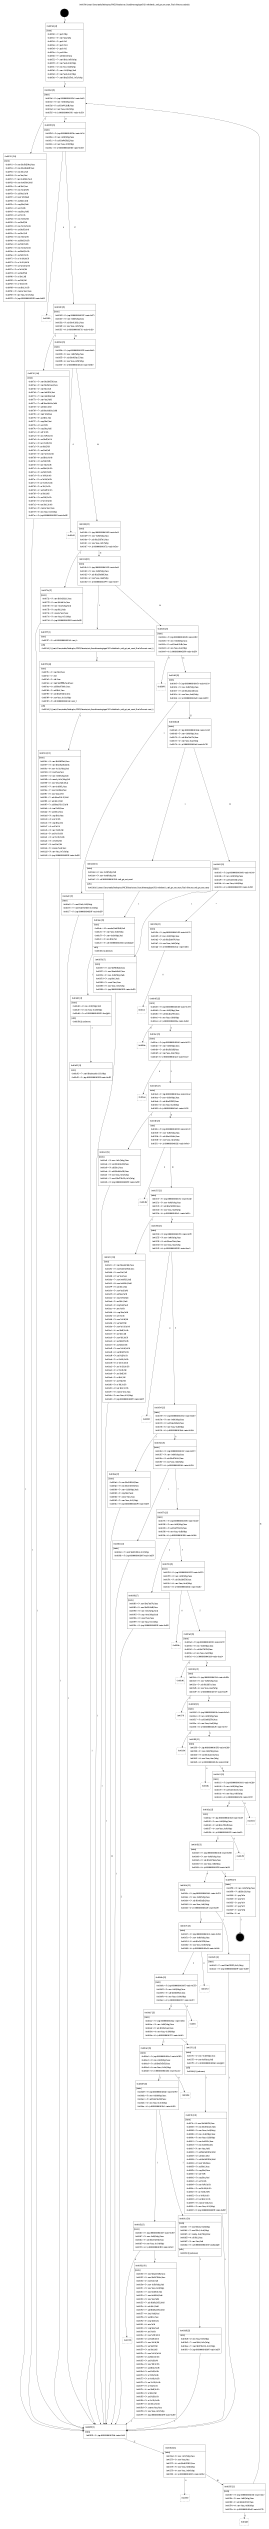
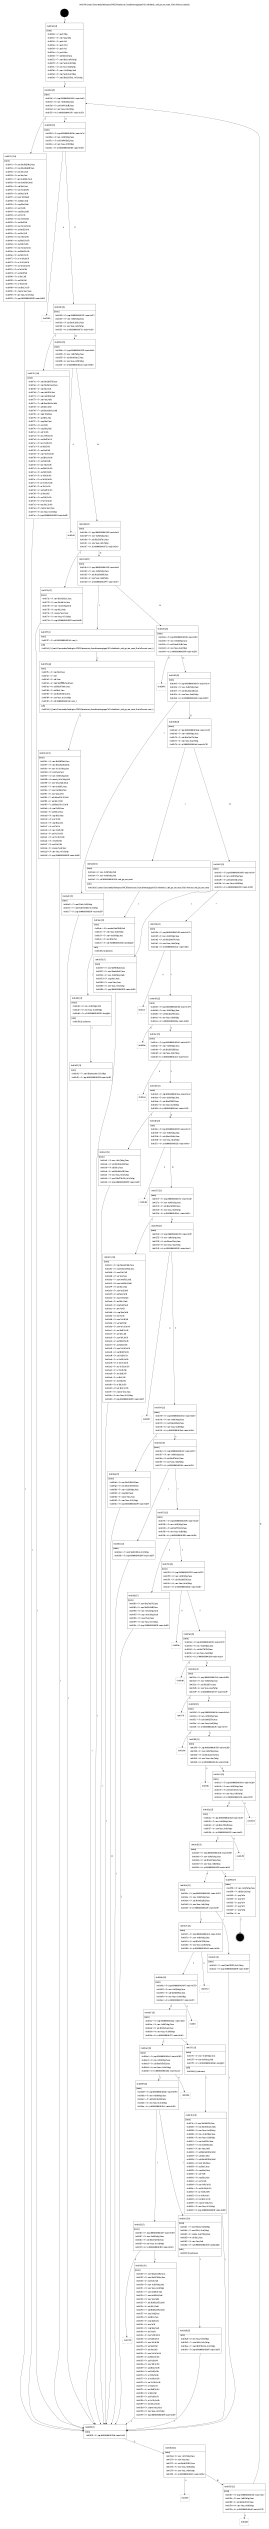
edge "0x40149a [25]" -> "0x4014b3 [25]": added, label "11"
